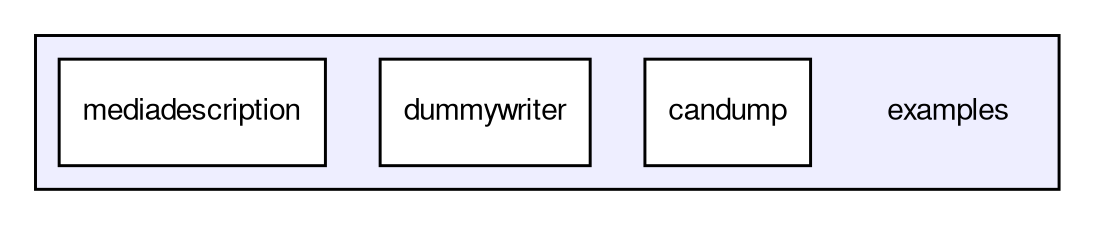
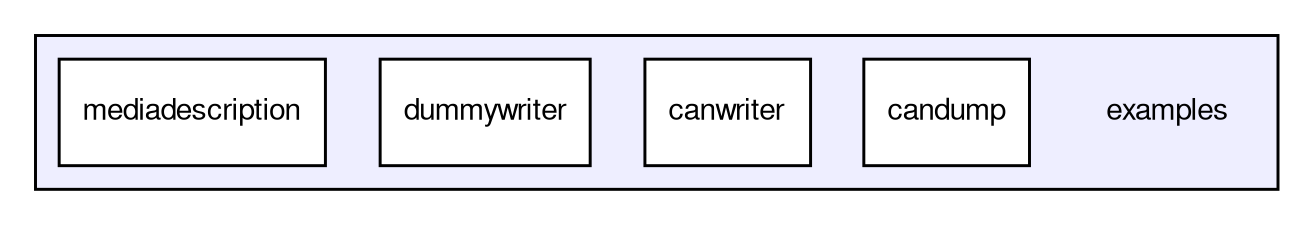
node "canwriter": added
